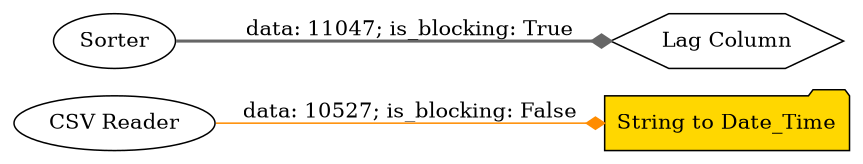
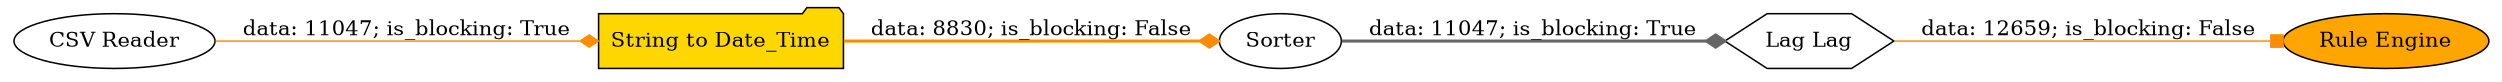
node "Lag Column": label "Lag Column" -> "Lag Lag"
edge "String to Date_Time" -> "Sorter": added, label "data: 8830; is_blocking: False"
node "Rule Engine": added
edge "CSV Reader" -> "String to Date_Time": label "data: 10527; is_blocking: False" -> "data: 11047; is_blocking: True"
